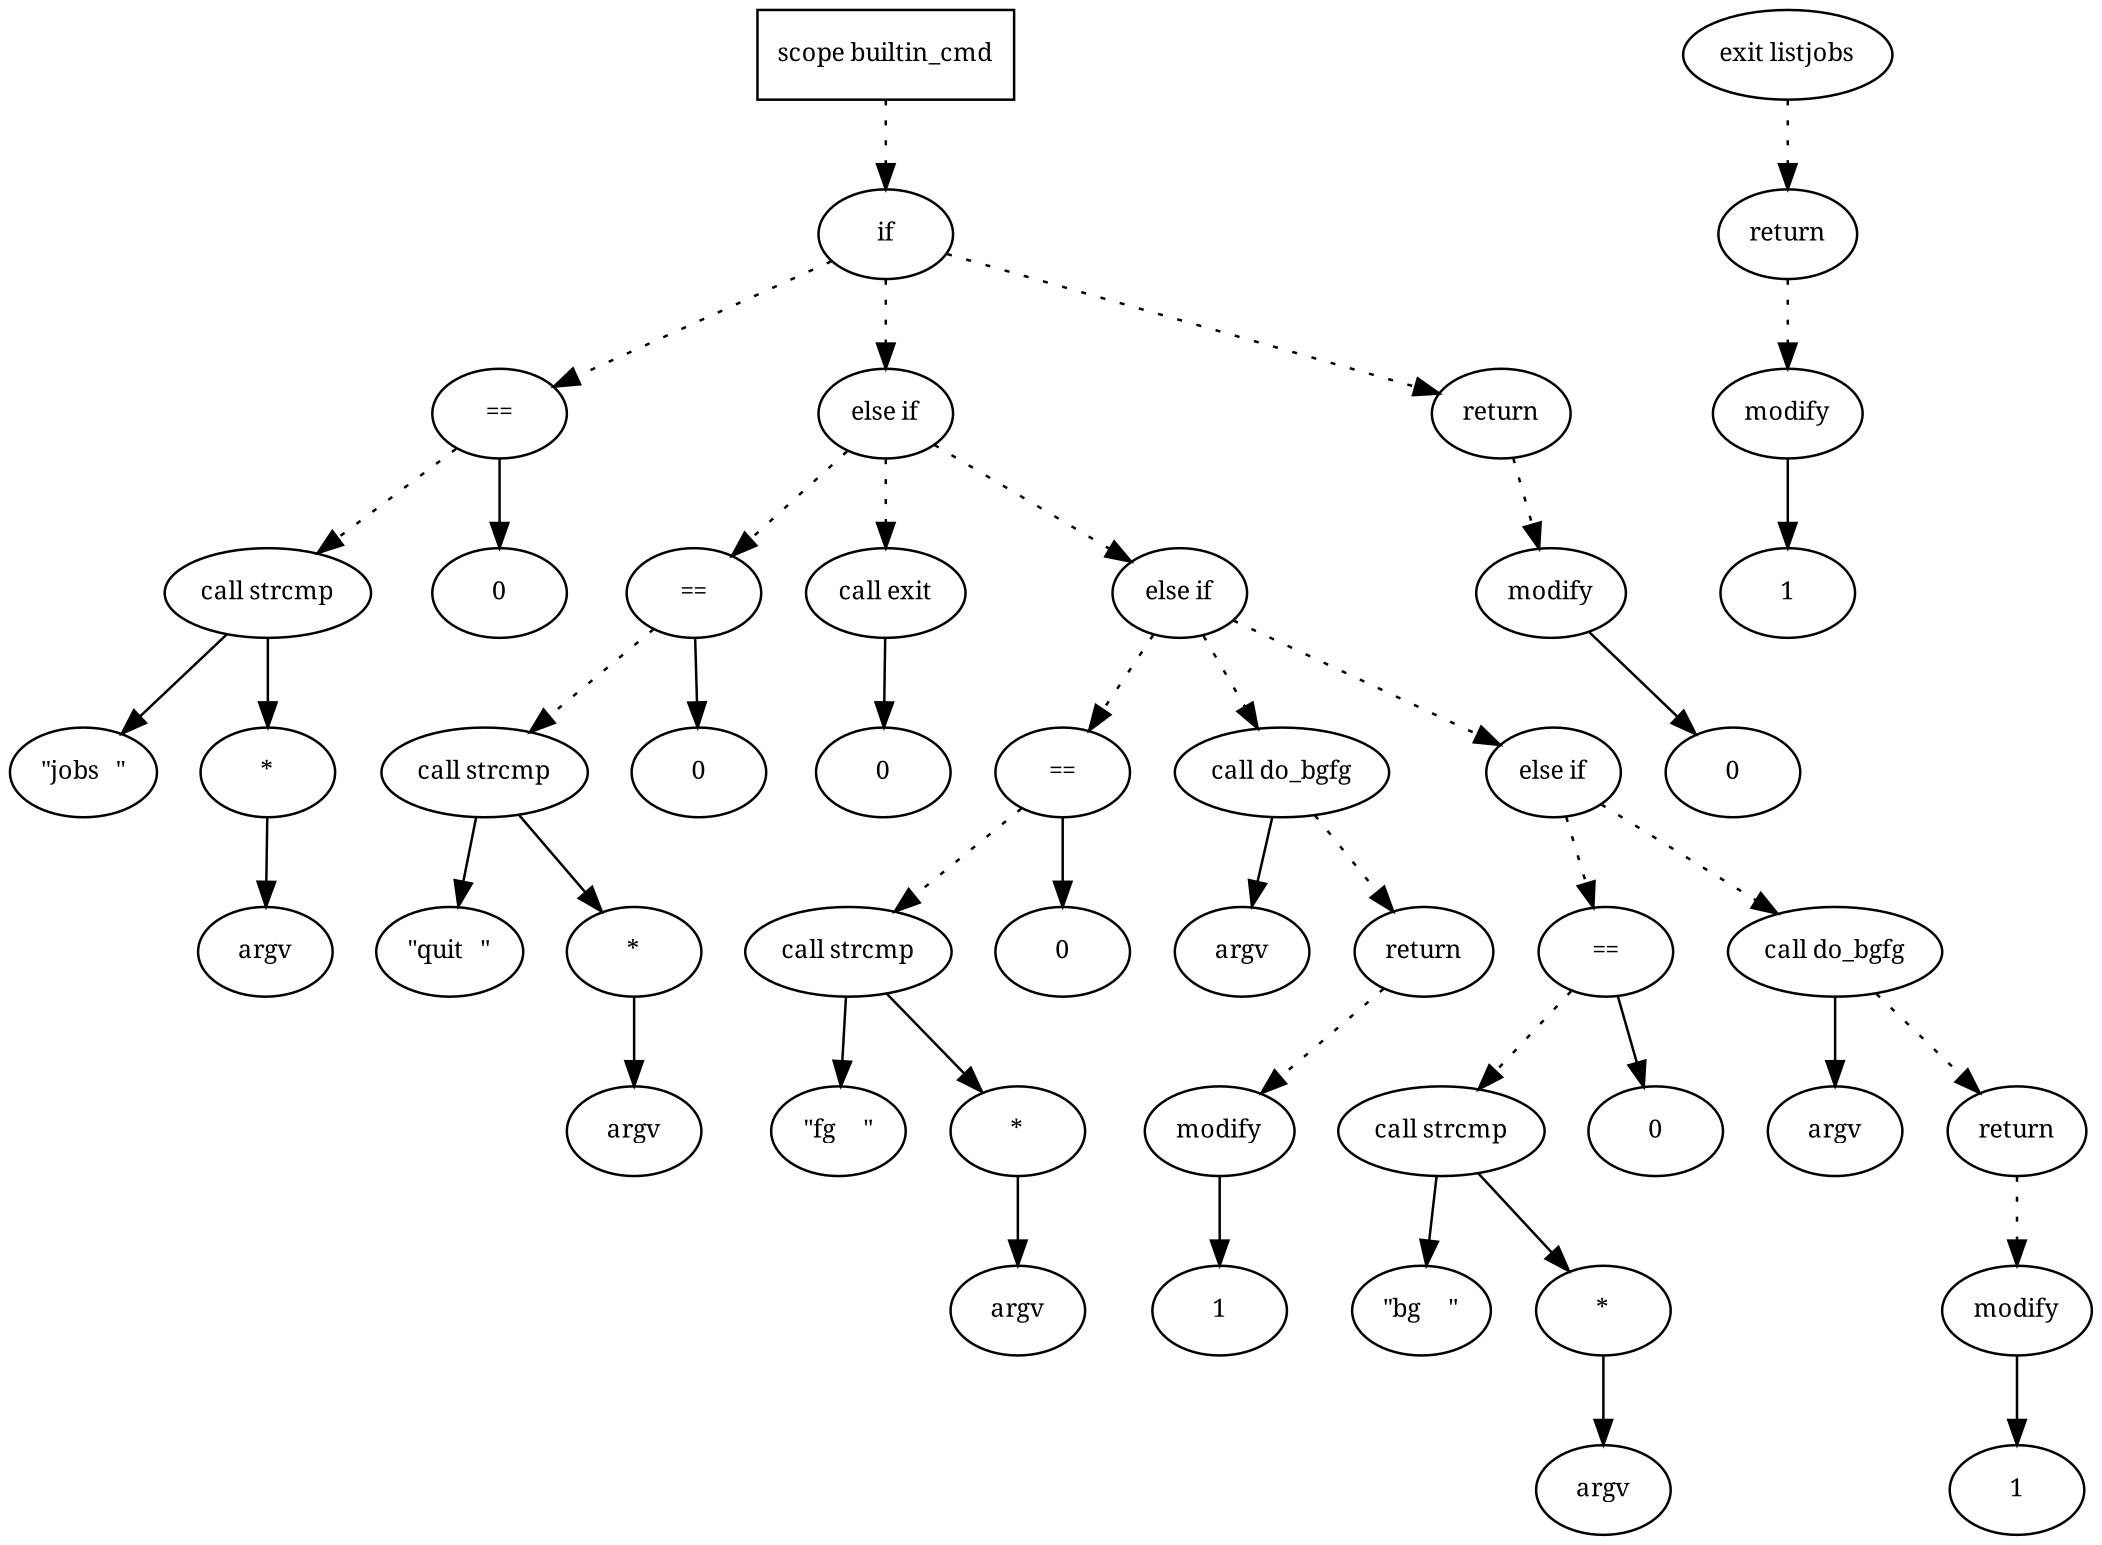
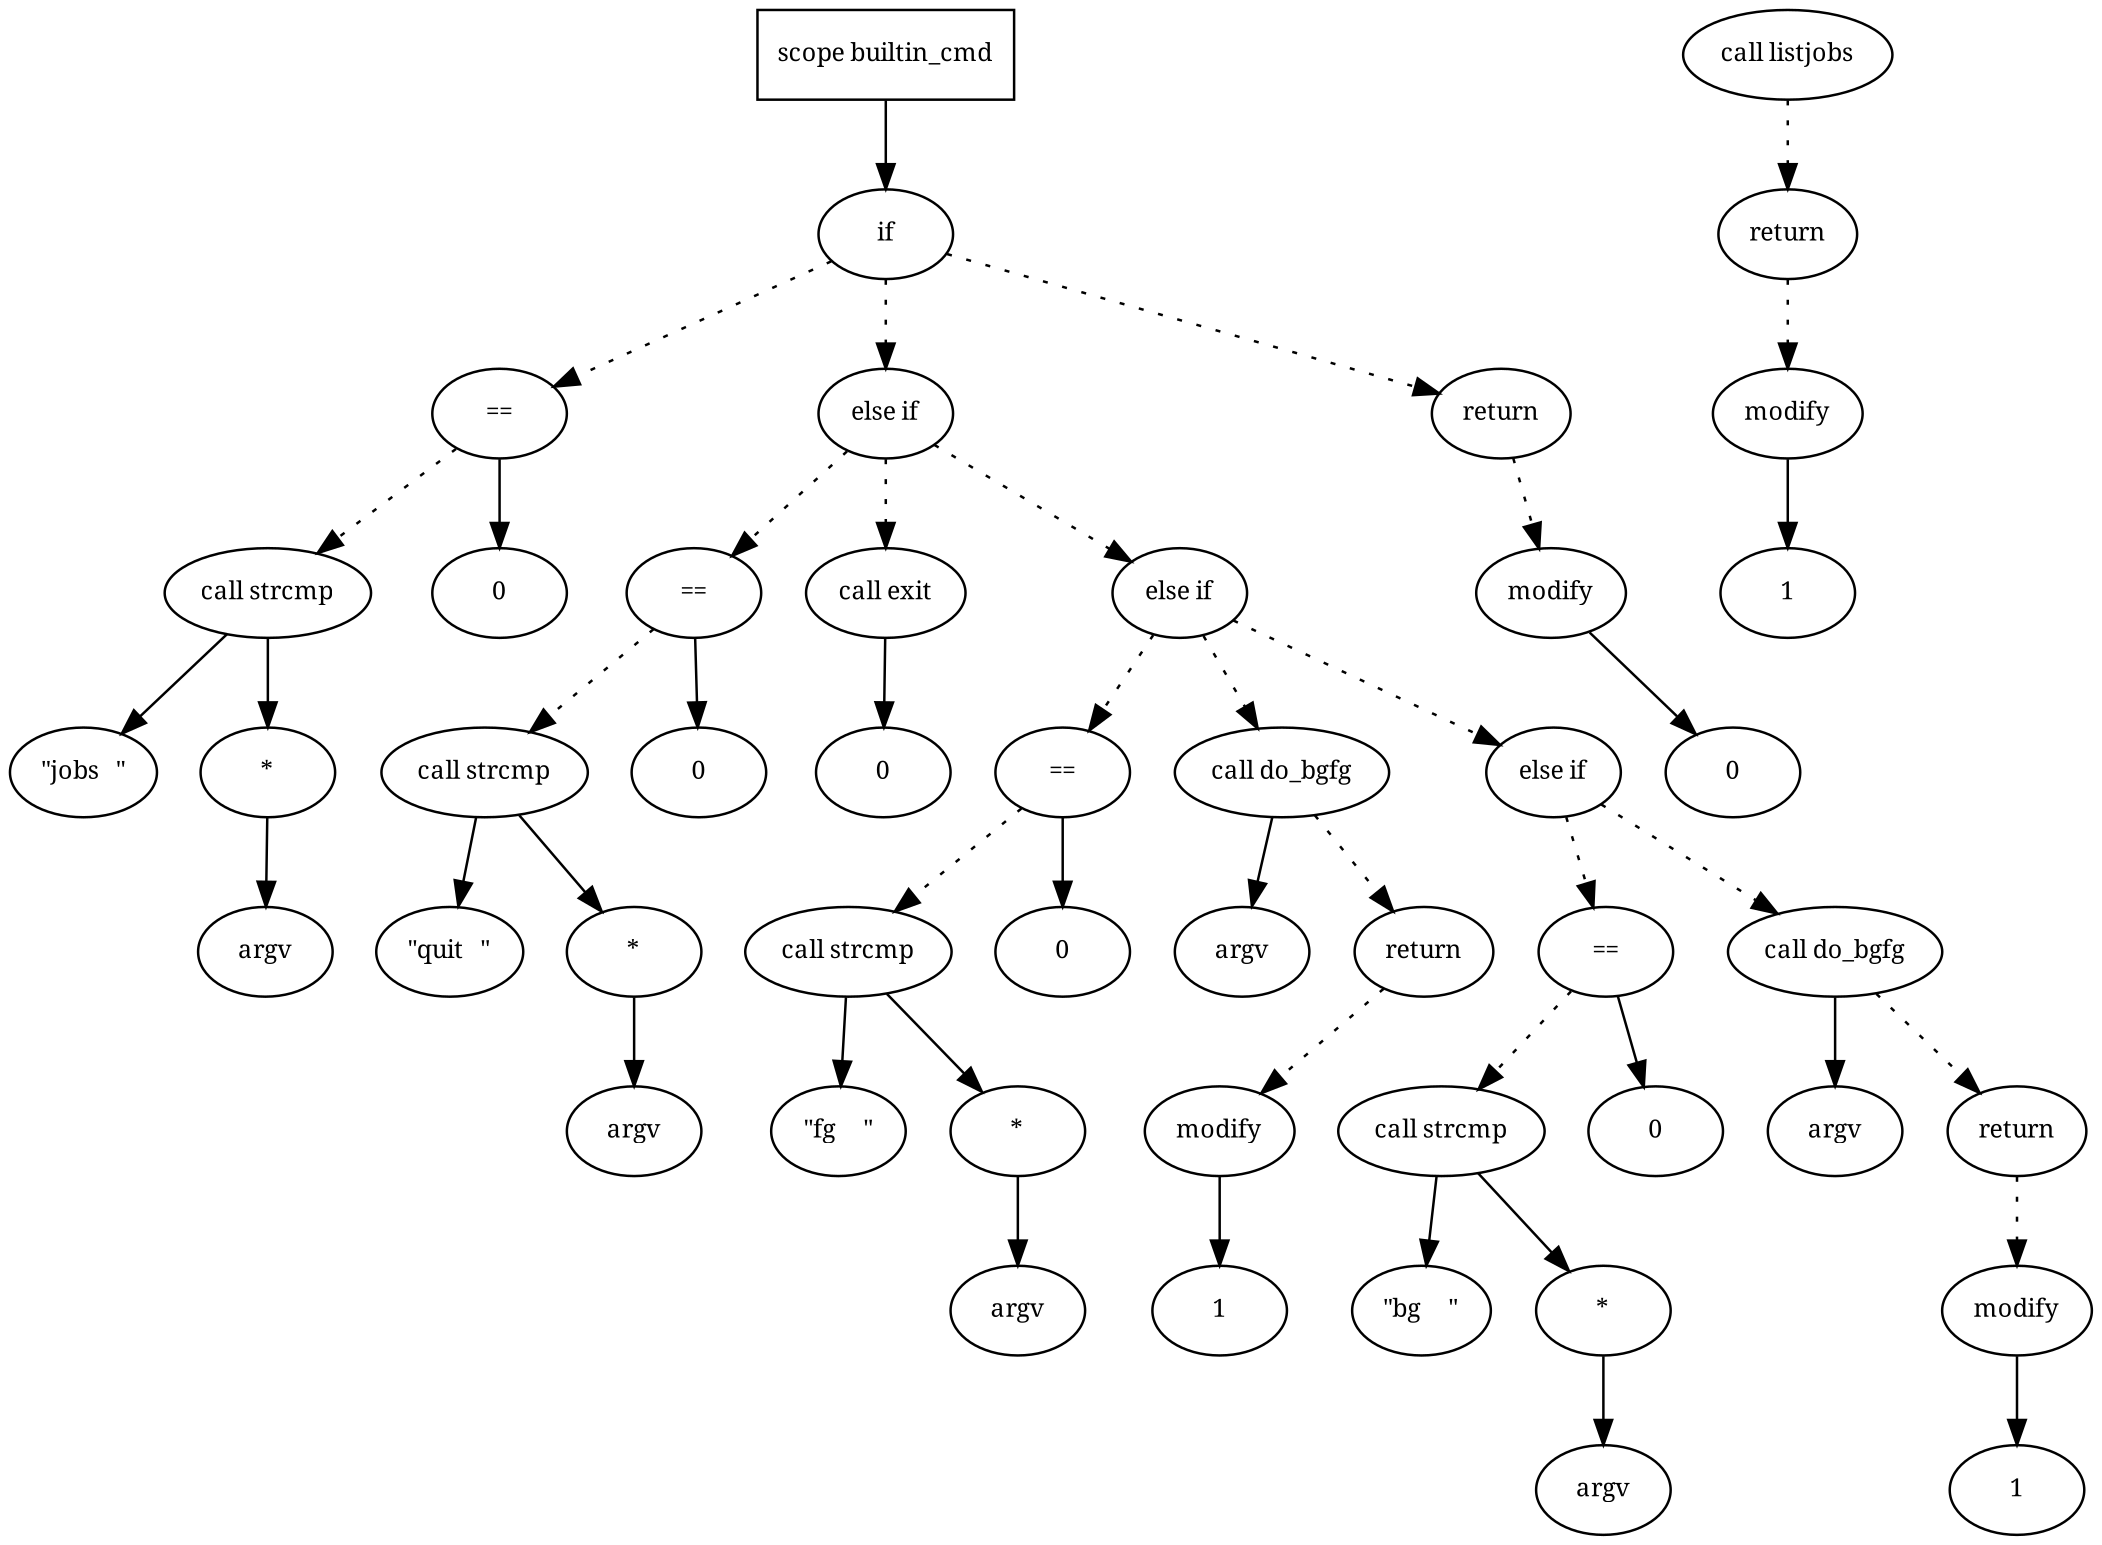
node "exit listjobs": label "exit listjobs" -> "call listjobs"
edge "scope builtin_cmd" -> "if": style dotted -> solid
